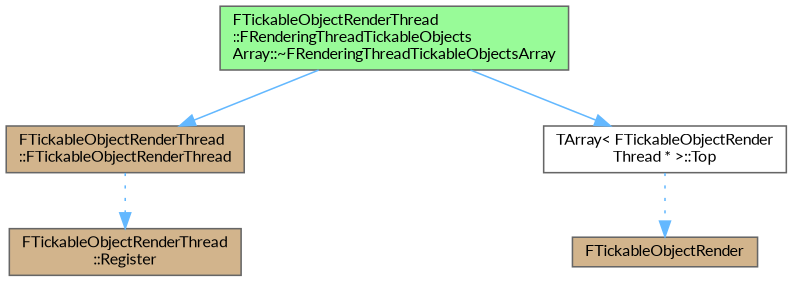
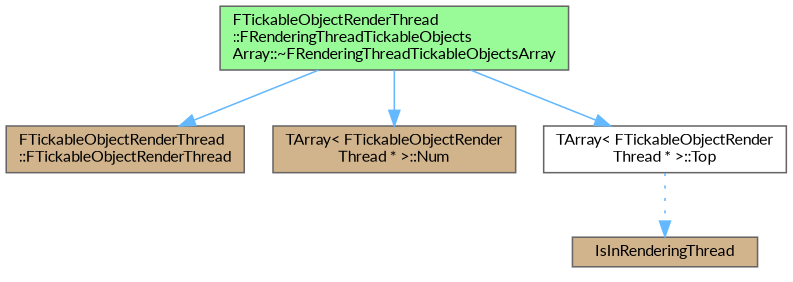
node "TArray< FTickableObjectRender Thread * >::Num": added
node "FTickableObjectRenderThread ::Register": removed
node "FTickableObjectRender": label "FTickableObjectRender" -> "IsInRenderingThread"
